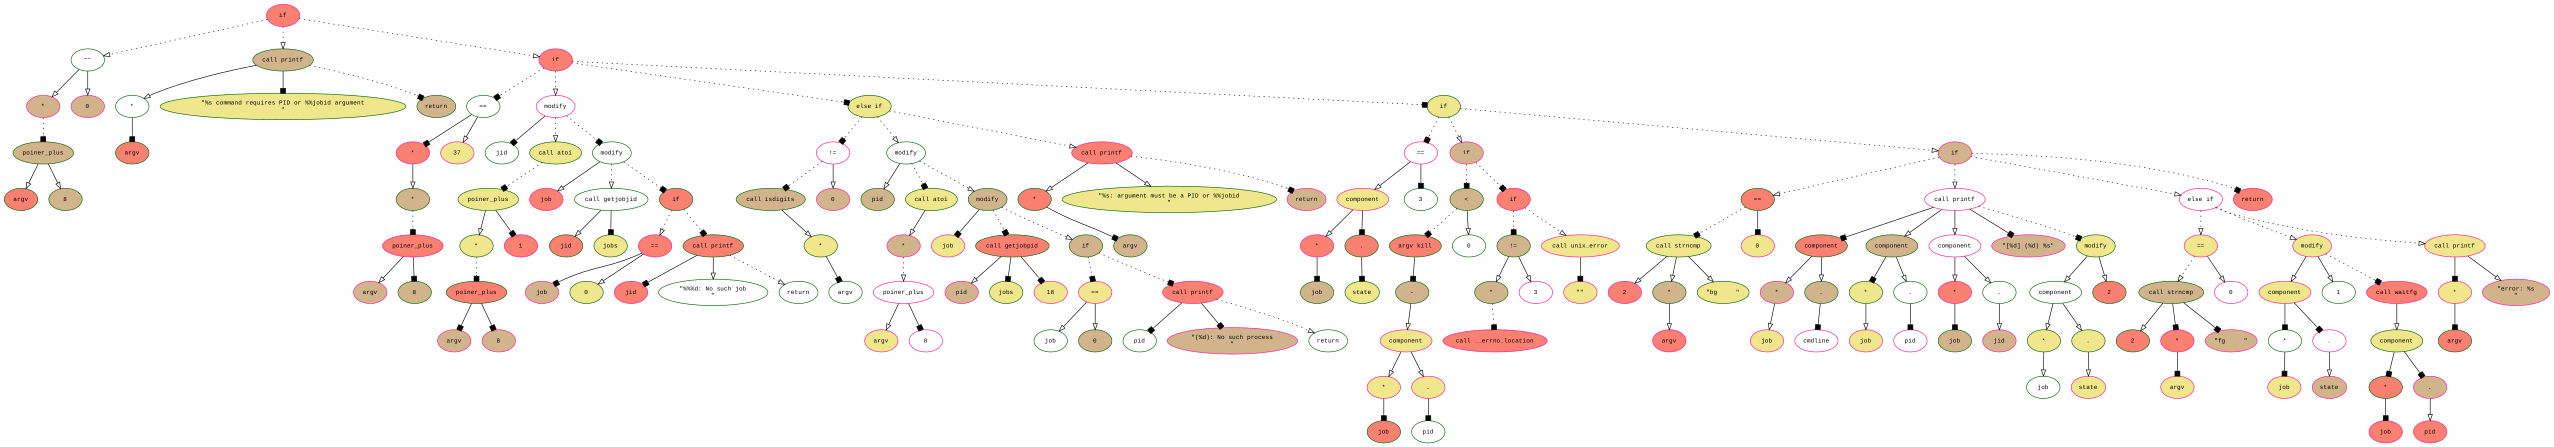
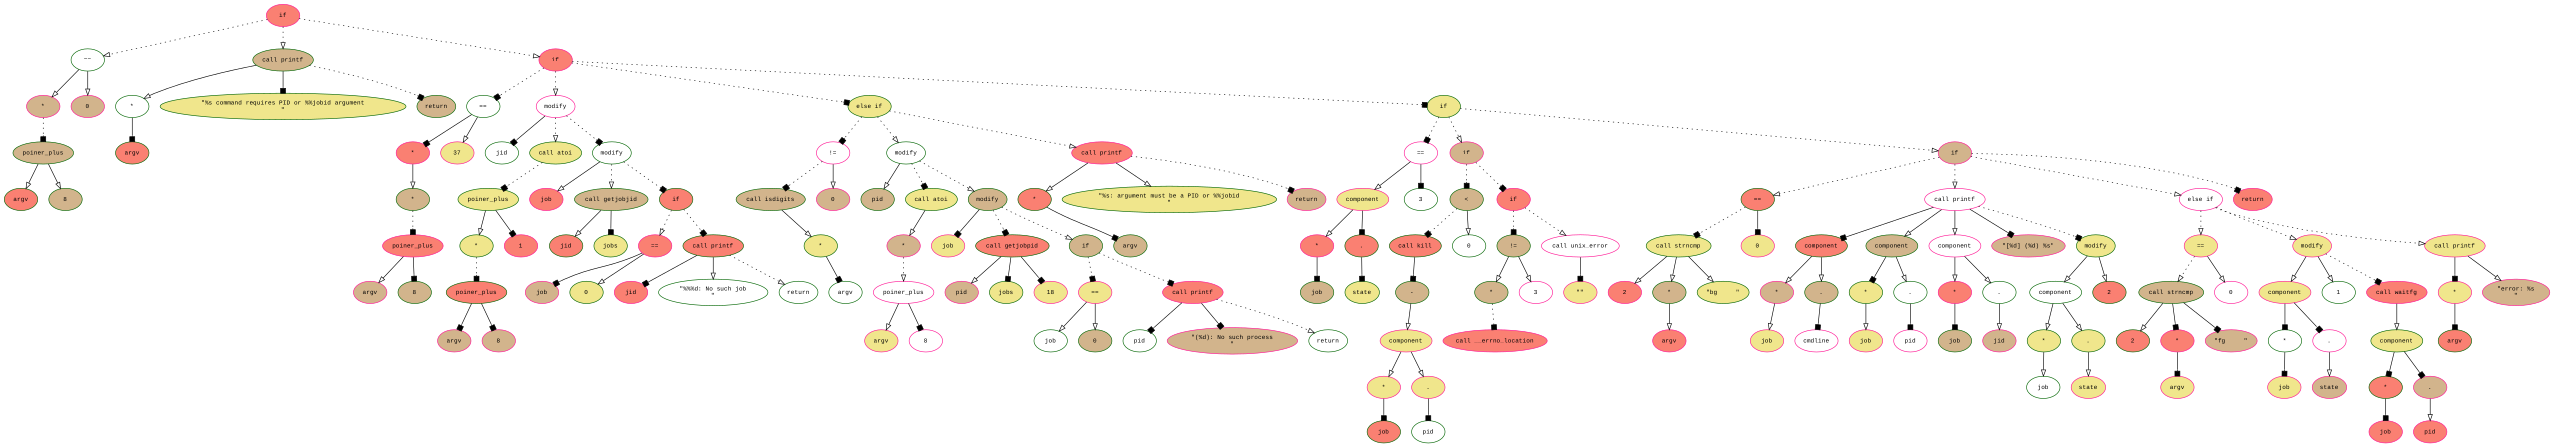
node "call getjobjid": fillcolor white -> tan
node "argv kill": label "argv kill" -> "call kill"
node "call unix_error": fillcolor khaki -> white
